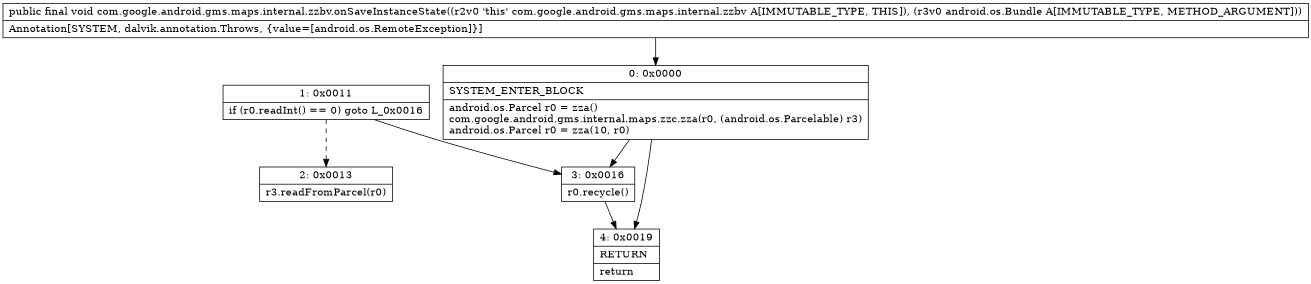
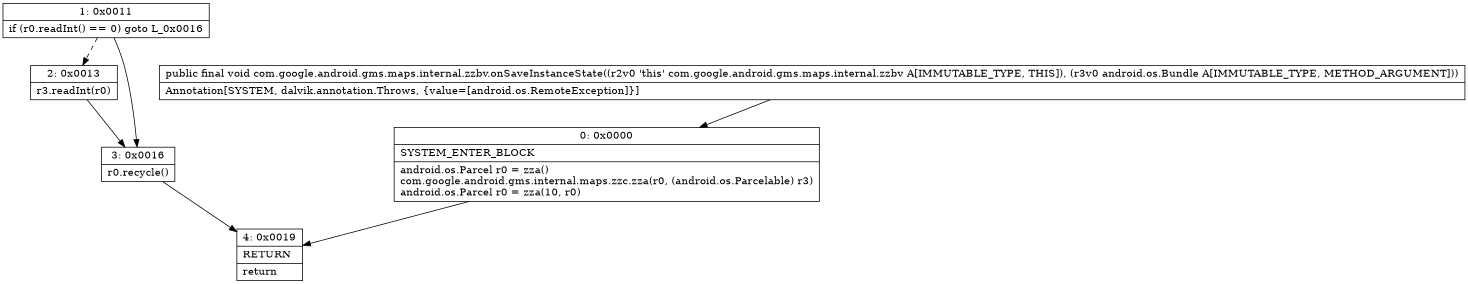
edge "0: 0x0000" -> "3: 0x0016": now "2: 0x0013" -> "3: 0x0016"
node "2: 0x0013": text "r3.readFromParcel(r0)" -> "r3.readInt(r0)"
